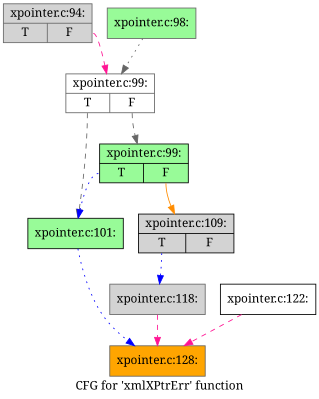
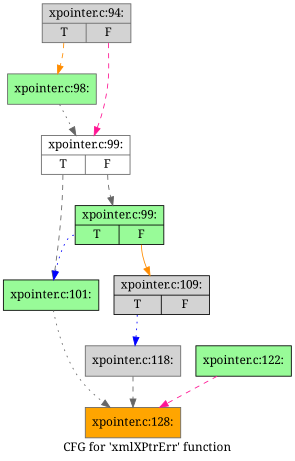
edge "xpointer.c:94:" -> "xpointer.c:98:": added
node "xpointer.c:122:": fillcolor white -> palegreen
edge "xpointer.c:101:" -> "xpointer.c:128:": color blue -> gray40
edge "xpointer.c:118:" -> "xpointer.c:128:": color deeppink -> gray40
